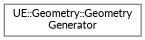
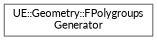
node "UE::Geometry::Geometry Generator": label "UE::Geometry::Geometry Generator" -> "UE::Geometry::FPolygroups Generator"
